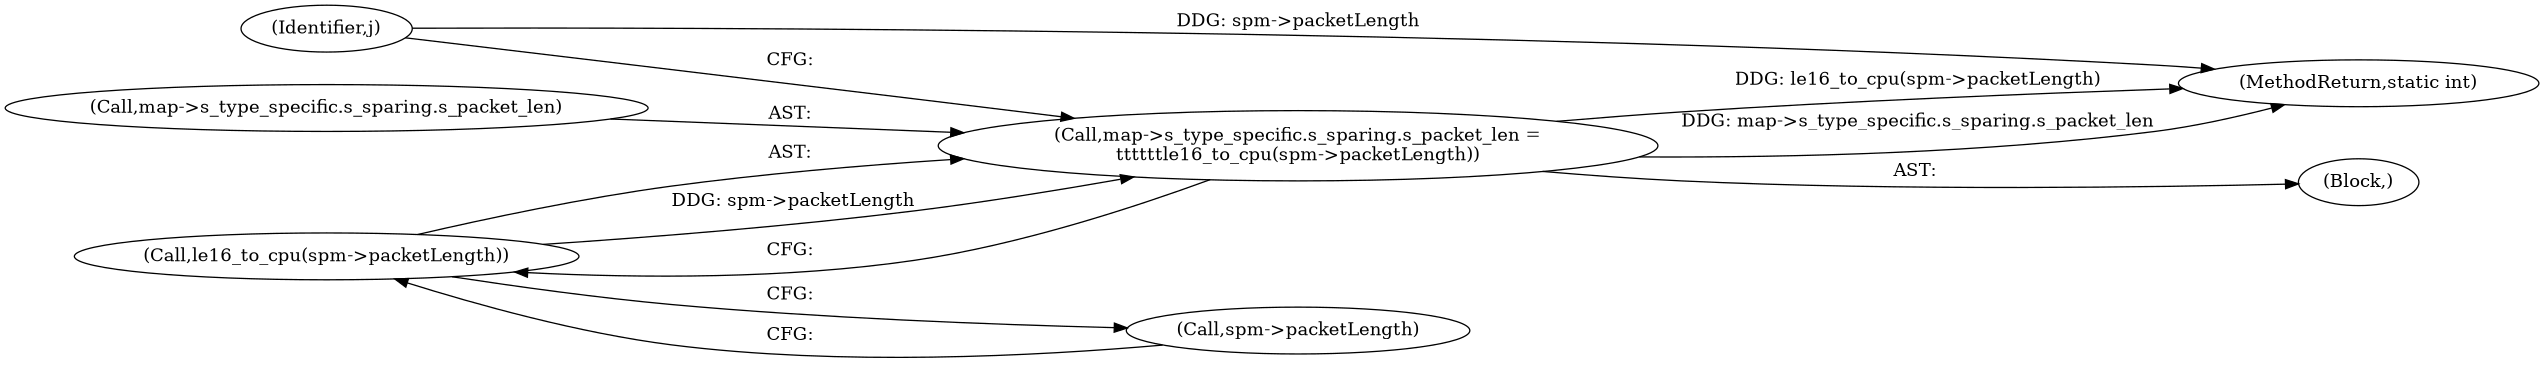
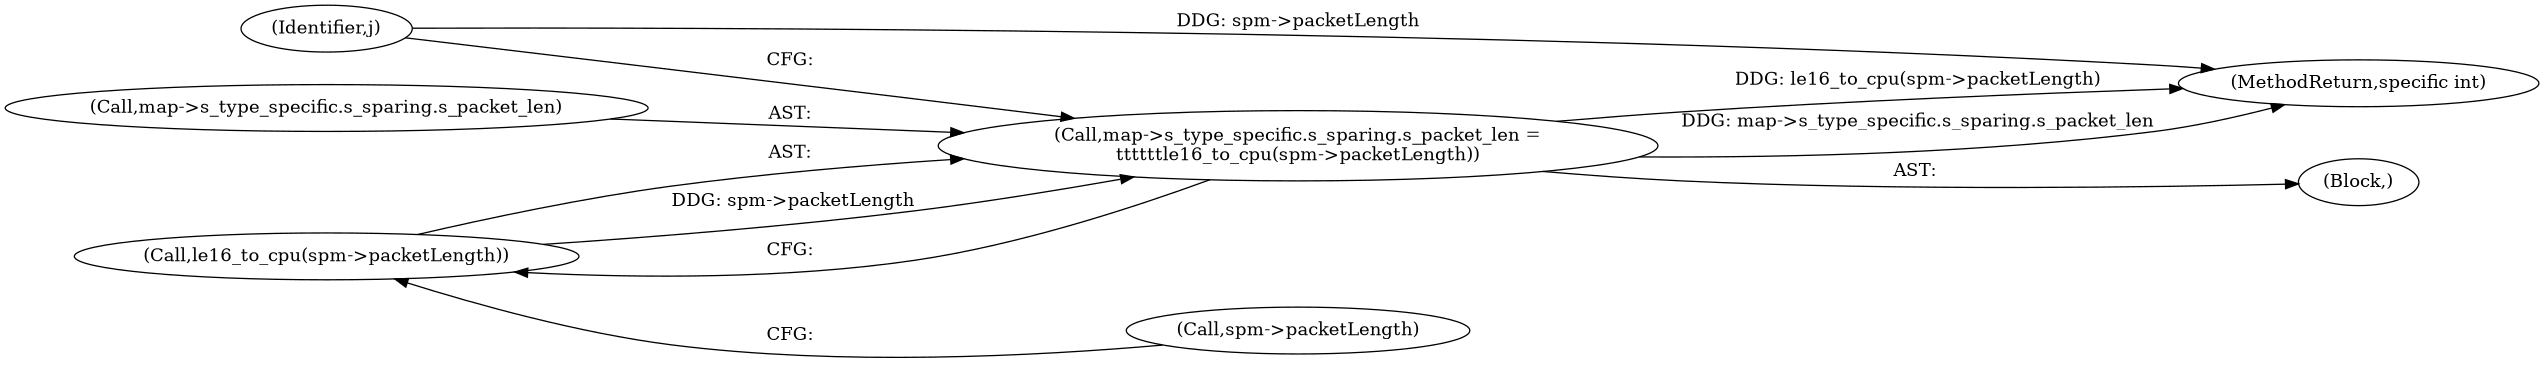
node "(MethodReturn,static int)": label "(MethodReturn,static int)" -> "(MethodReturn,specific int)"
edge "(Call,le16_to_cpu(spm->packetLength))" -> "(Call,spm->packetLength)": removed, label "CFG:"
